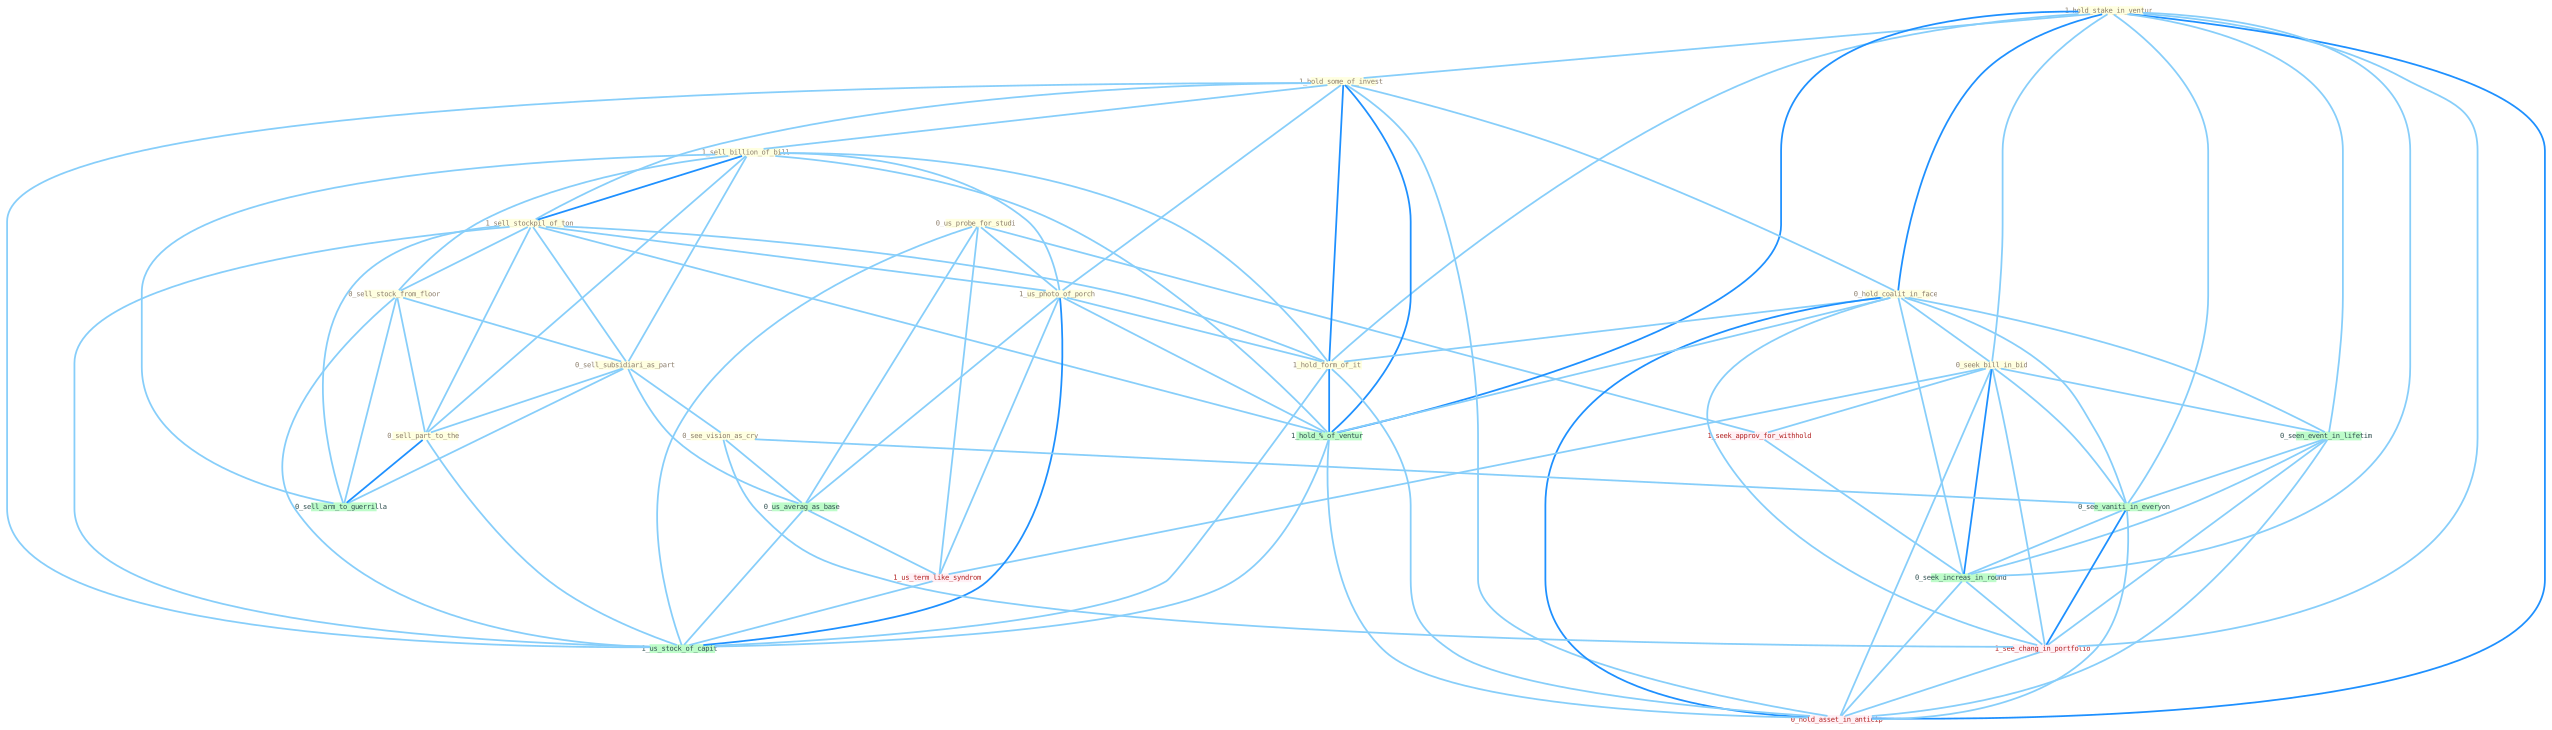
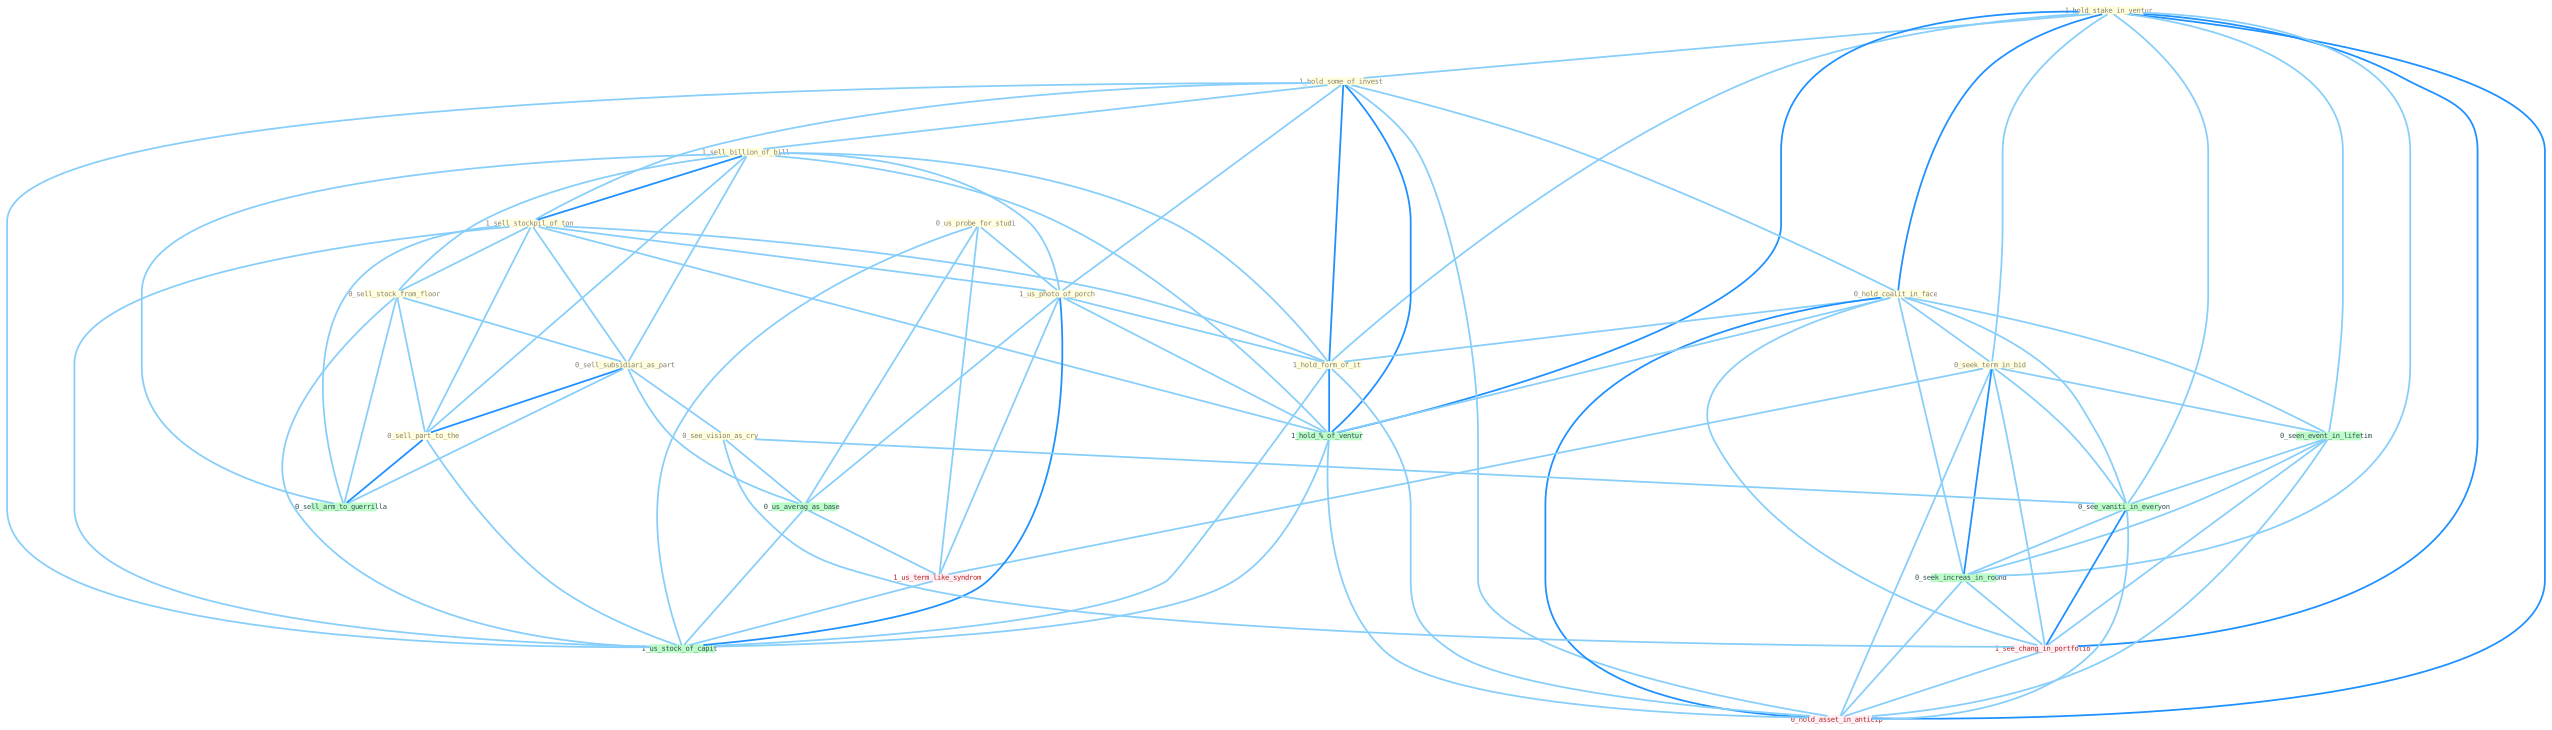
edge "1_hold_stake_in_ventur" -- "1_see_chang_in_portfolio": color #87cefa -> #1e90ff
node "0_seek_bill_in_bid": label "0_seek_bill_in_bid" -> "0_seek_term_in_bid"
edge "0_sell_subsidiari_as_part" -- "0_sell_part_to_the": color #87cefa -> #1e90ff
node "1_seek_approv_for_withhold": removed
